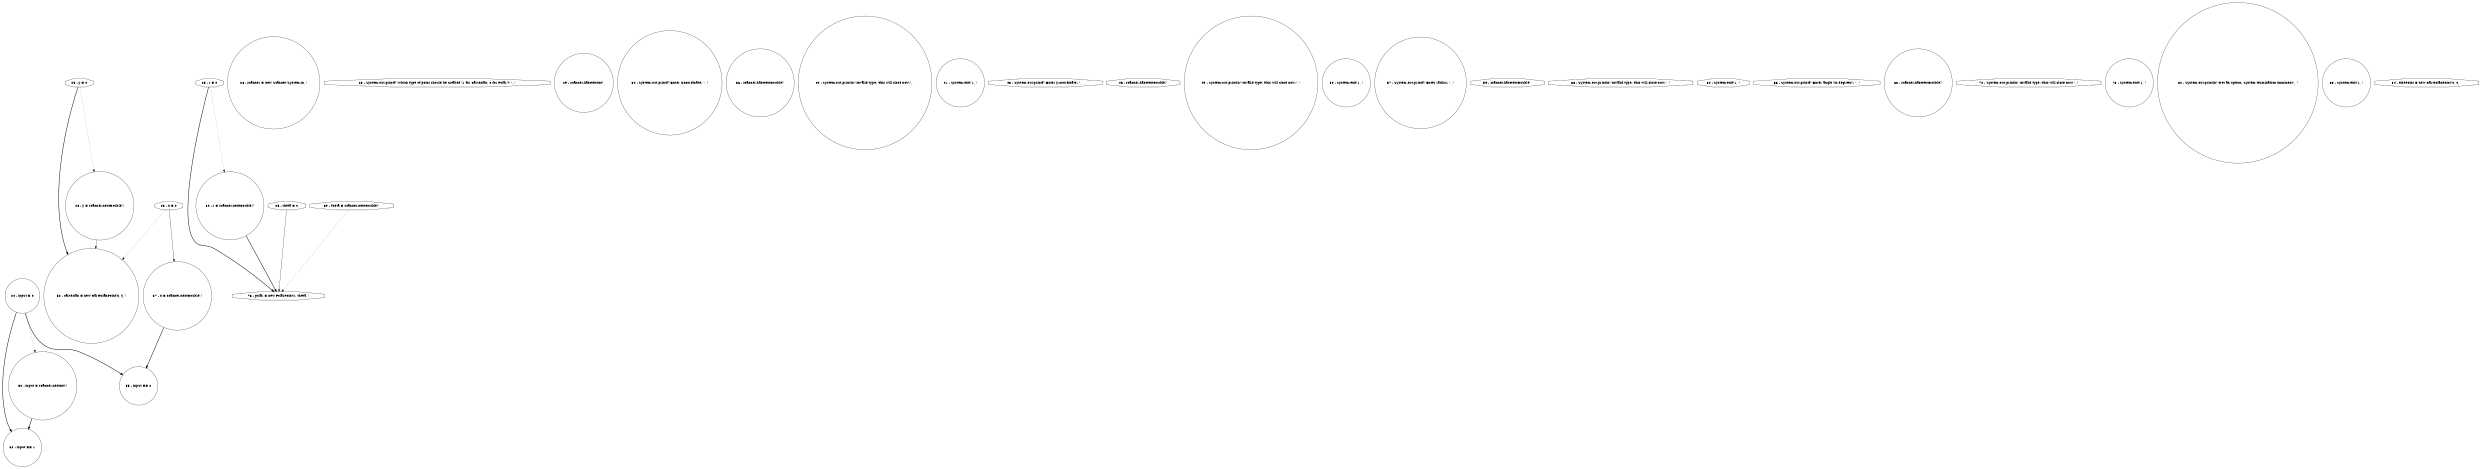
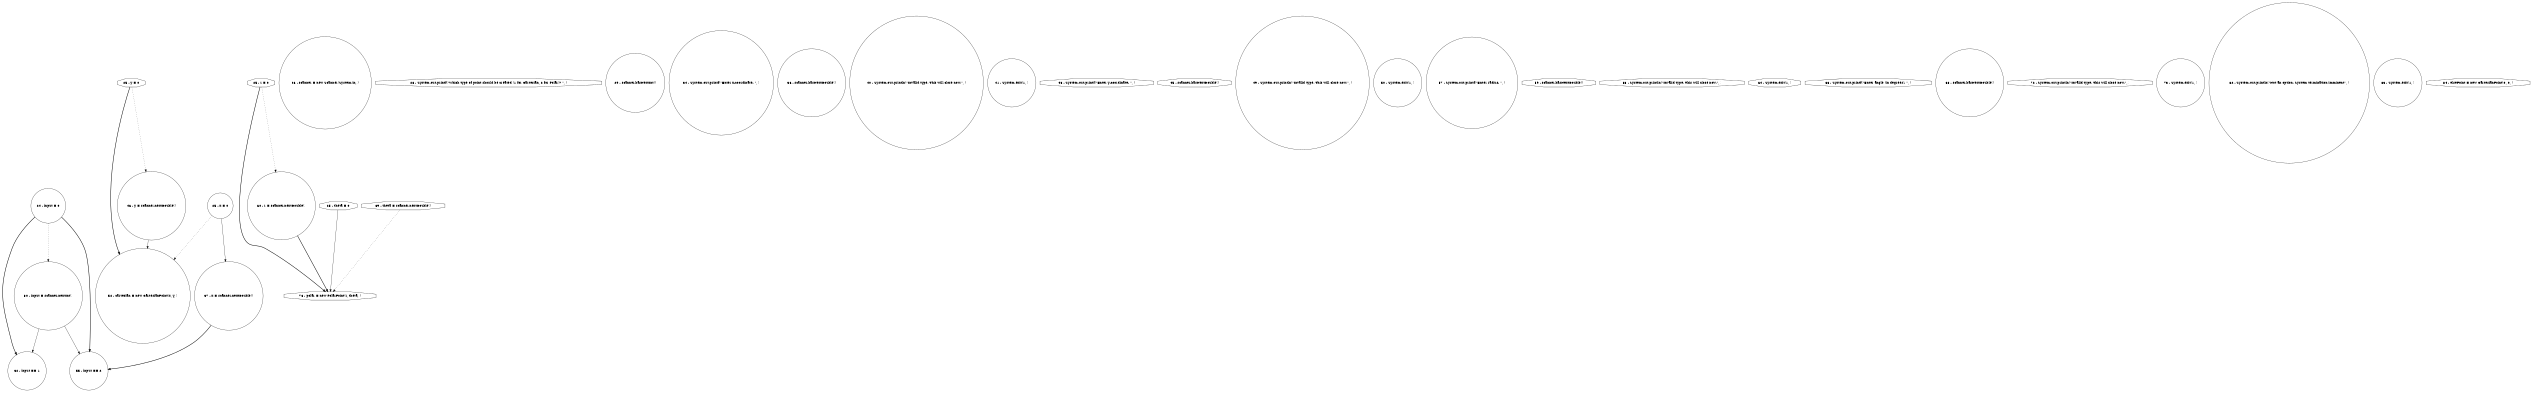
node "25 : x = 0": shape octagon -> circle
edge "30 : input = scanner.nextInt()" -> "55 : input == 2": added
edge "30 : input = scanner.nextInt()" -> "32 : input == 1": style bold -> solid
